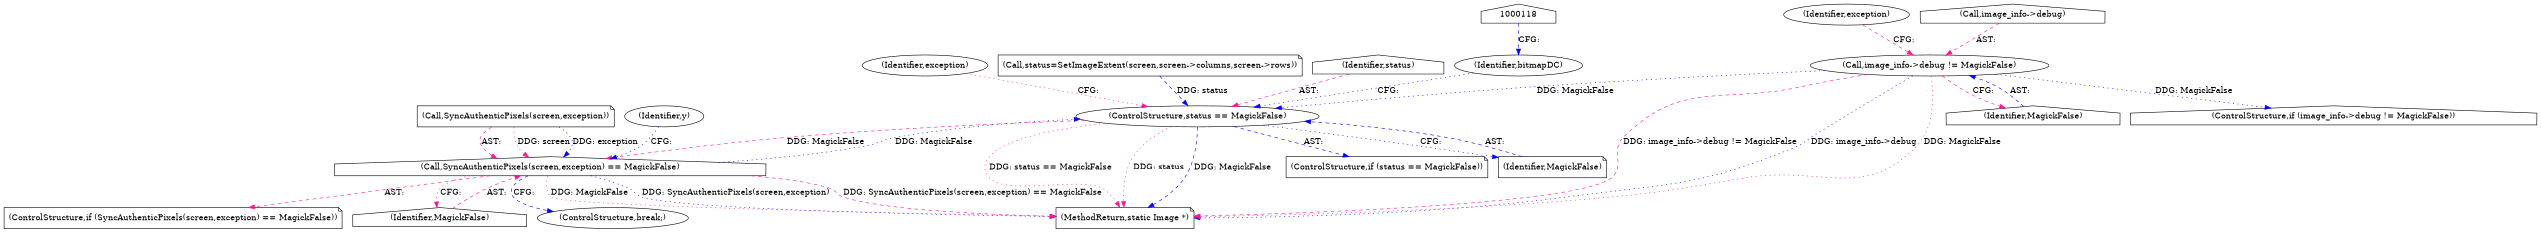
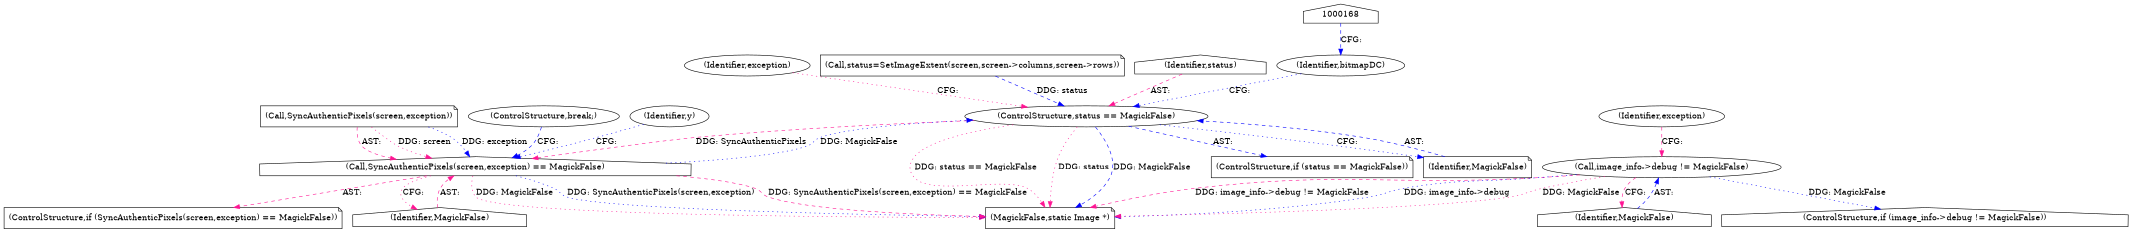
node "1000118": label "1000118" -> "1000168"
node "(Call,image_info->debug)": removed
edge "(Call,image_info->debug != MagickFalse)" -> "(ControlStructure,status == MagickFalse)": removed, label "DDG: MagickFalse"
edge "(ControlStructure,status == MagickFalse)" -> "(Call,SyncAuthenticPixels(screen,exception) == MagickFalse)": label "DDG: MagickFalse" -> "DDG: SyncAuthenticPixels"
edge "(Call,SyncAuthenticPixels(screen,exception) == MagickFalse)" -> "(ControlStructure,break;)": reversed
node "(MethodReturn,static Image *)": label "(MethodReturn,static Image *)" -> "(MagickFalse,static Image *)"
